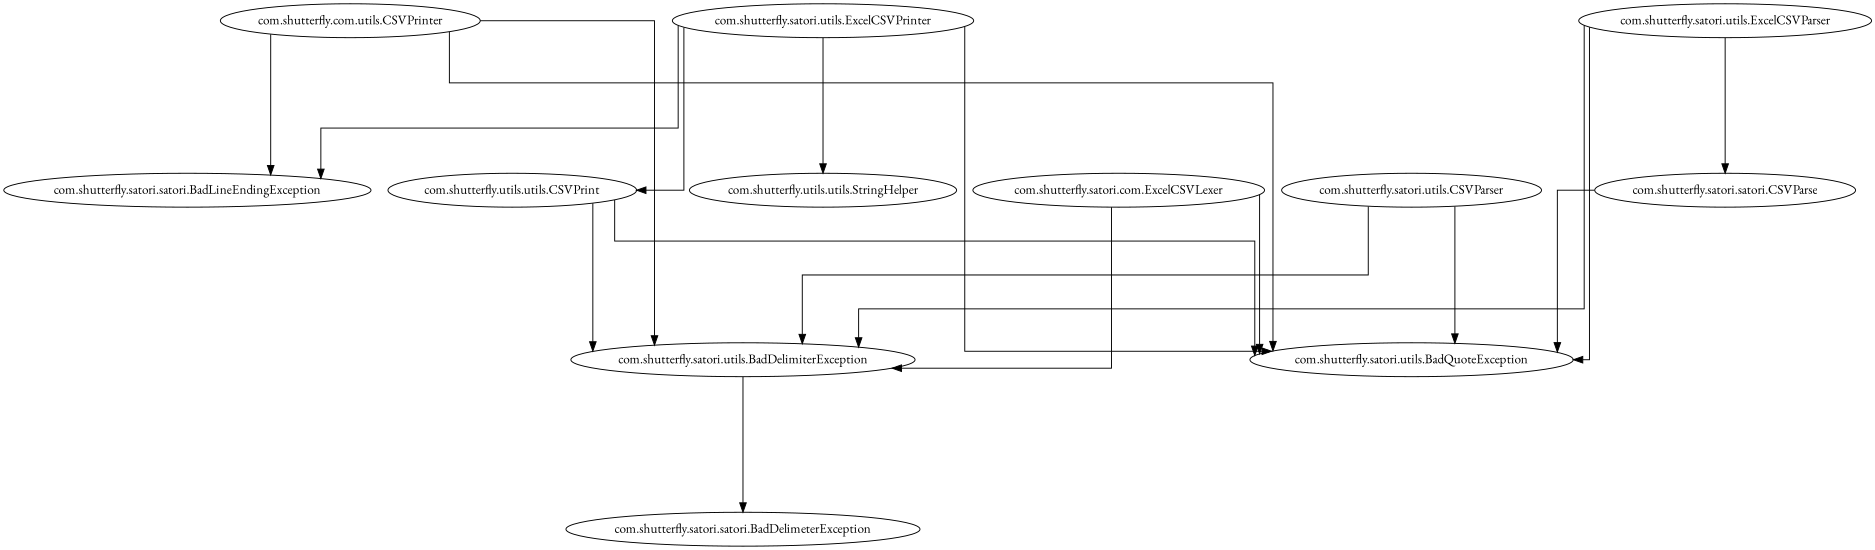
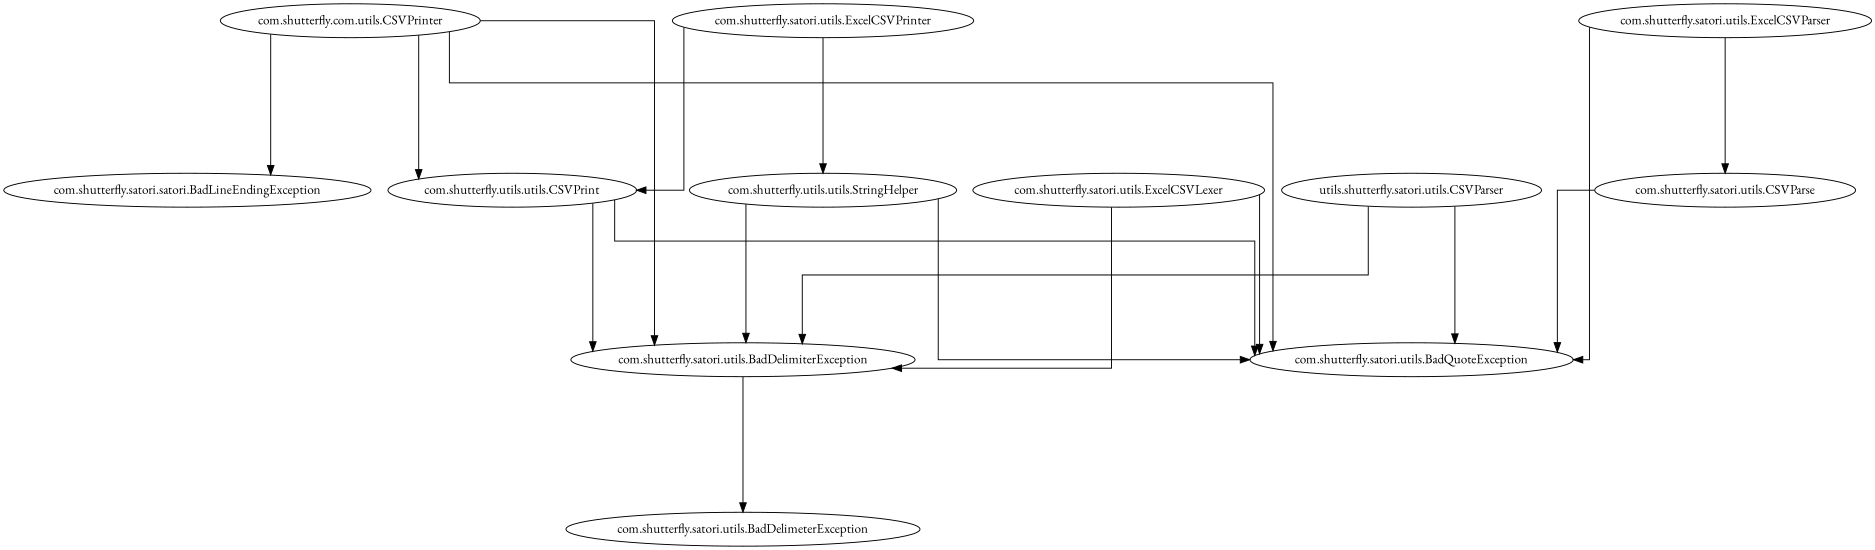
edge "com.shutterfly.com.utils.CSVPrinter" -> "com.shutterfly.utils.utils.CSVPrint": added
edge "com.shutterfly.satori.utils.ExcelCSVPrinter" -> "com.shutterfly.satori.satori.BadLineEndingException": removed
node "com.shutterfly.satori.com.ExcelCSVLexer": label "com.shutterfly.satori.com.ExcelCSVLexer" -> "com.shutterfly.satori.utils.ExcelCSVLexer"
node "com.shutterfly.satori.utils.CSVParser": label "com.shutterfly.satori.utils.CSVParser" -> "utils.shutterfly.satori.utils.CSVParser"
node "com.shutterfly.satori.satori.CSVParse": label "com.shutterfly.satori.satori.CSVParse" -> "com.shutterfly.satori.utils.CSVParse"
edge "com.shutterfly.satori.utils.ExcelCSVParser" -> "com.shutterfly.satori.utils.BadDelimiterException": now "com.shutterfly.utils.utils.StringHelper" -> "com.shutterfly.satori.utils.BadDelimiterException"
edge "com.shutterfly.satori.utils.ExcelCSVPrinter" -> "com.shutterfly.satori.utils.BadQuoteException": now "com.shutterfly.utils.utils.StringHelper" -> "com.shutterfly.satori.utils.BadQuoteException"
node "com.shutterfly.satori.satori.BadDelimeterException": label "com.shutterfly.satori.satori.BadDelimeterException" -> "com.shutterfly.satori.utils.BadDelimeterException"
